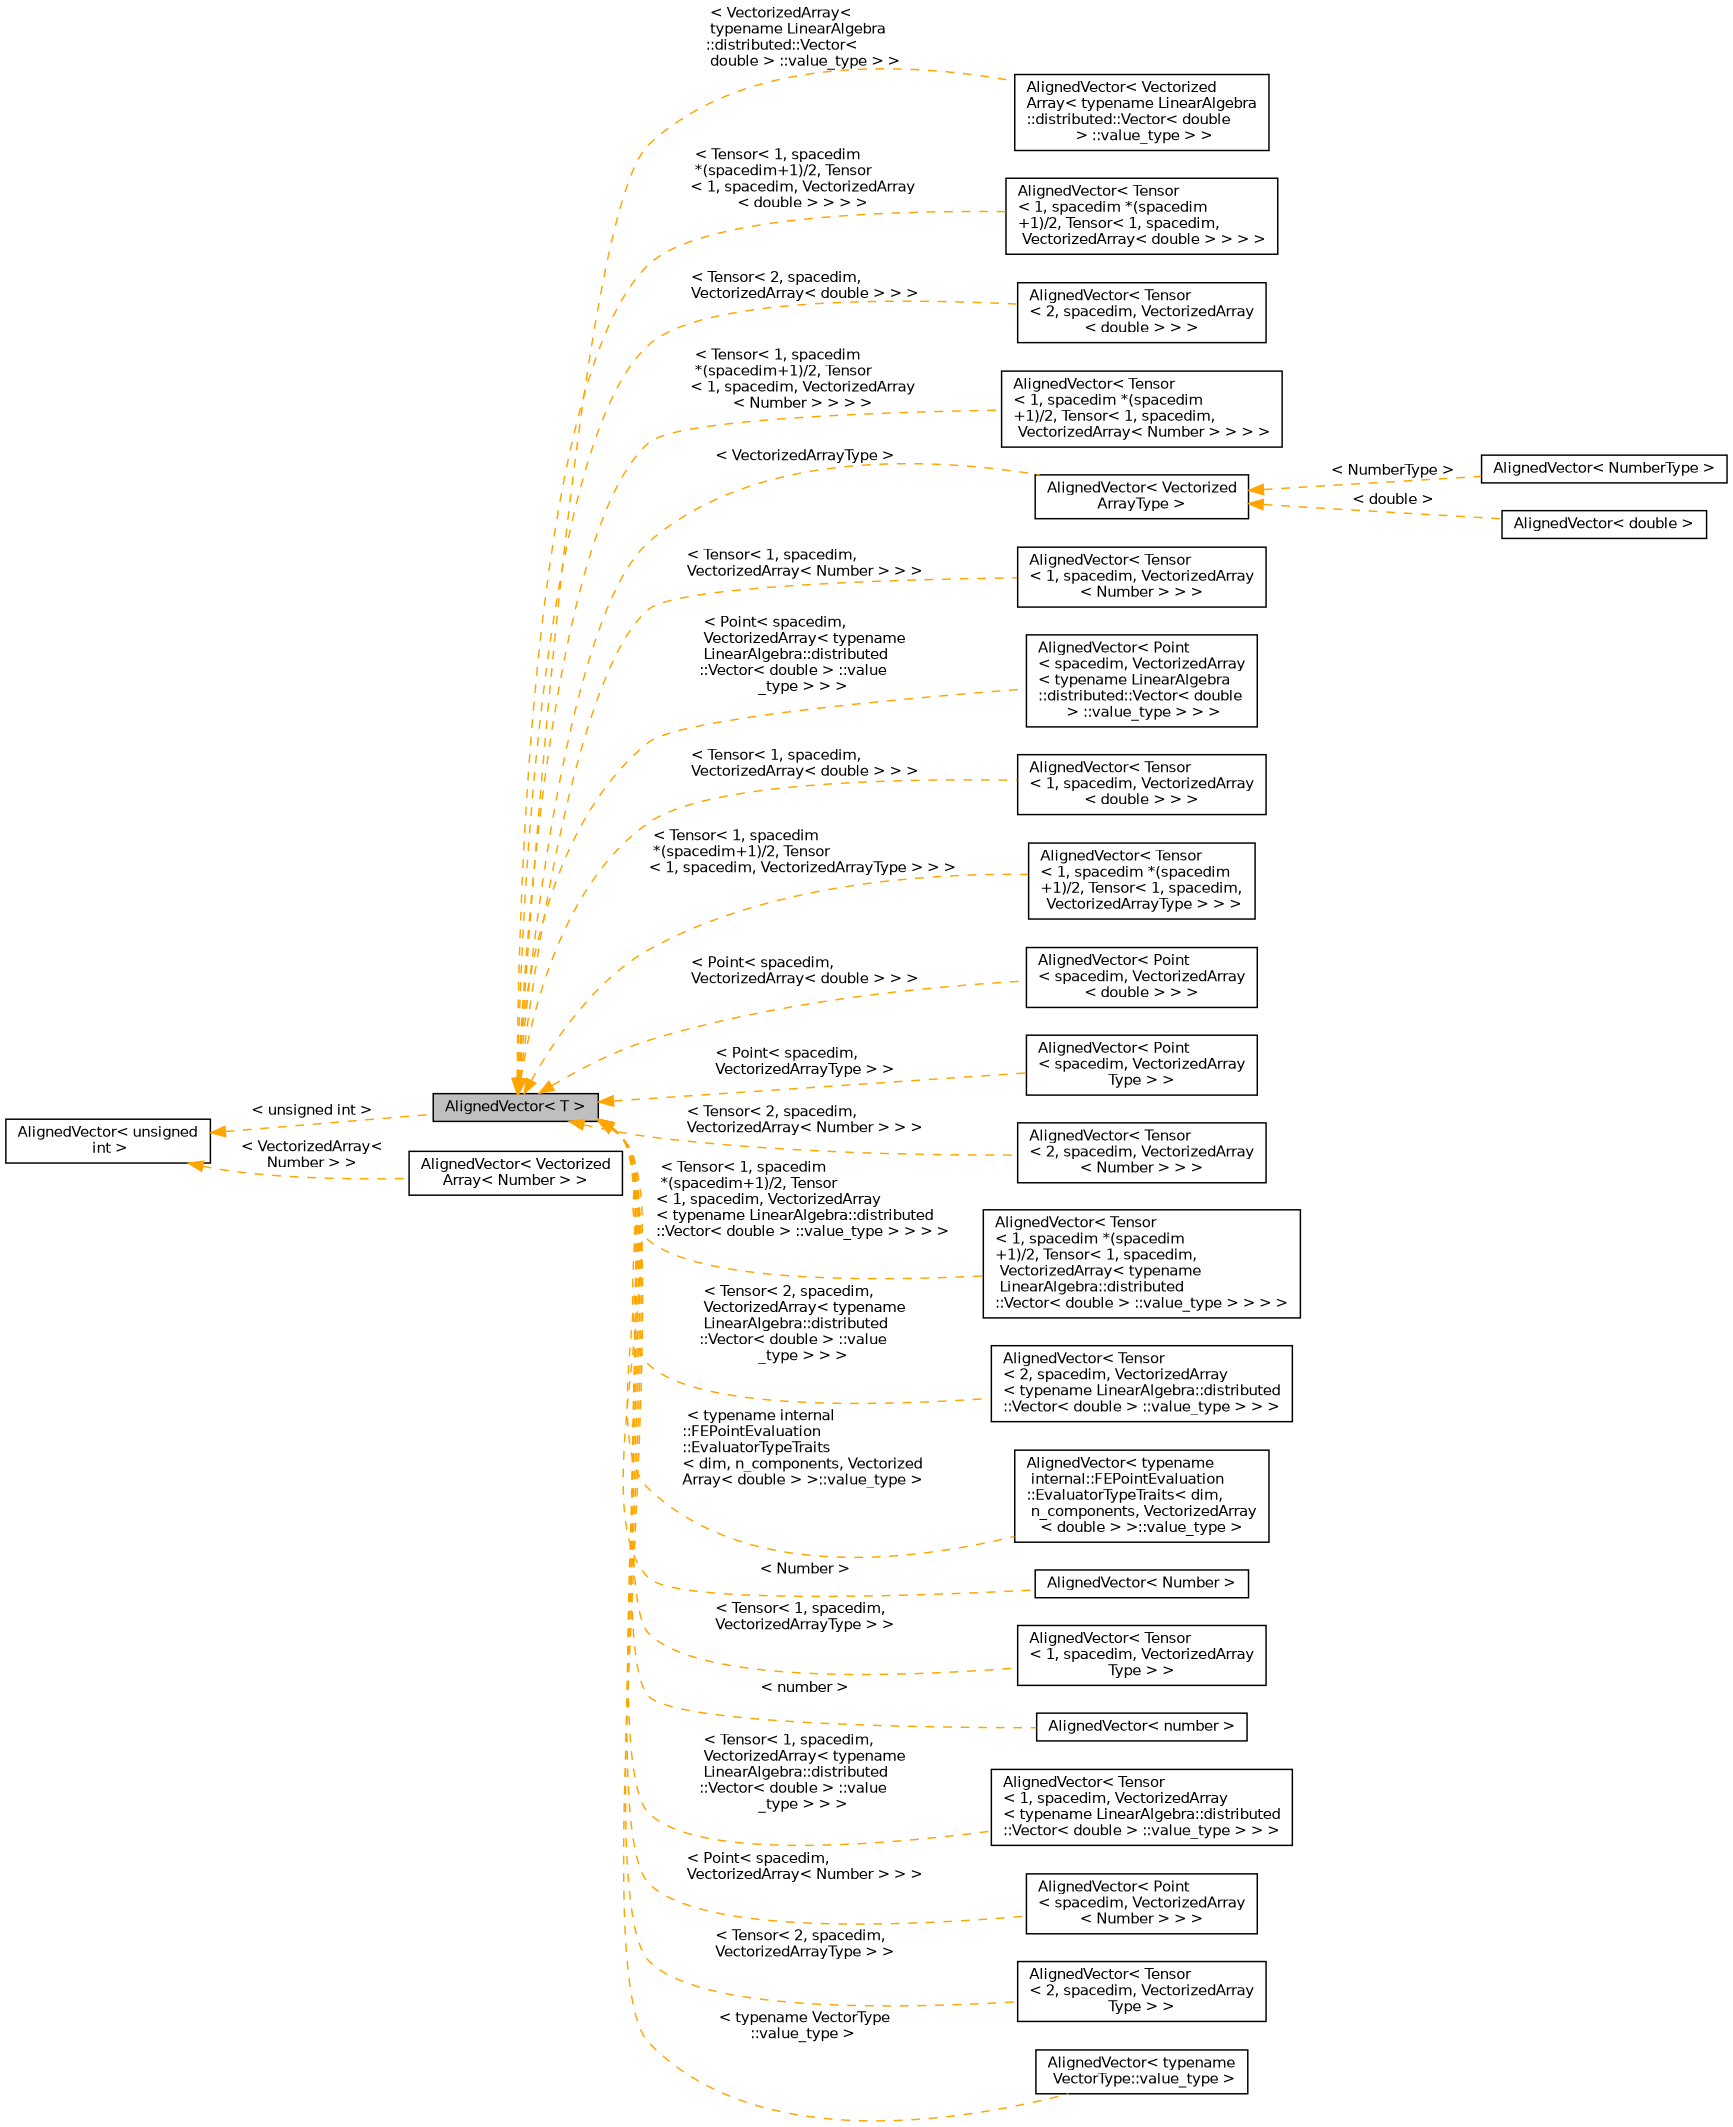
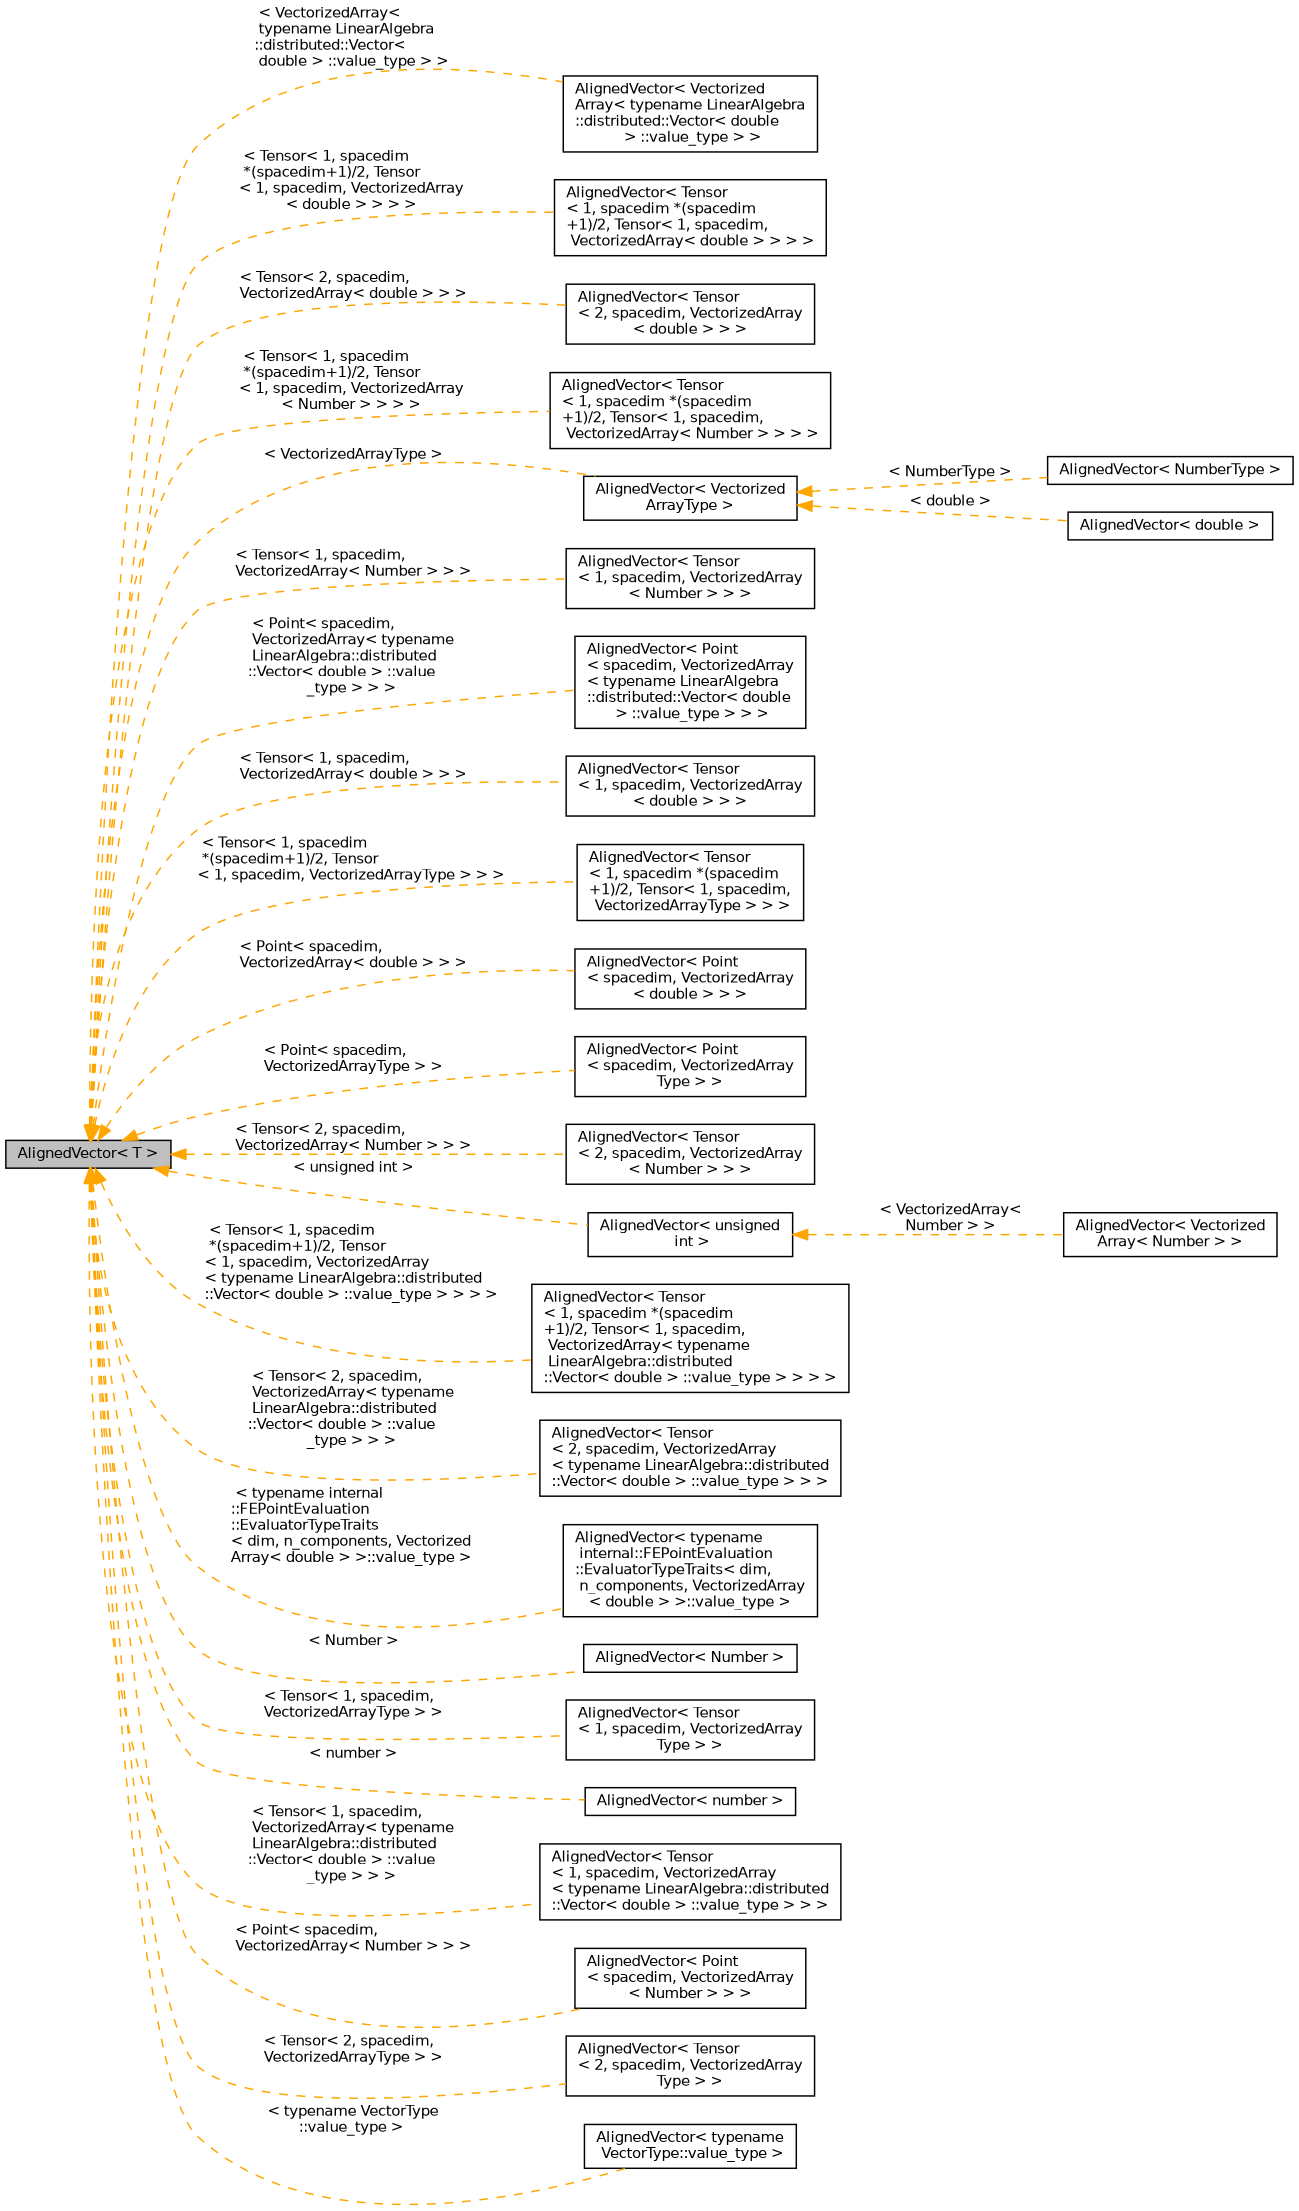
edge "AlignedVector< T >" -> "AlignedVector< unsigned int >": reversed
